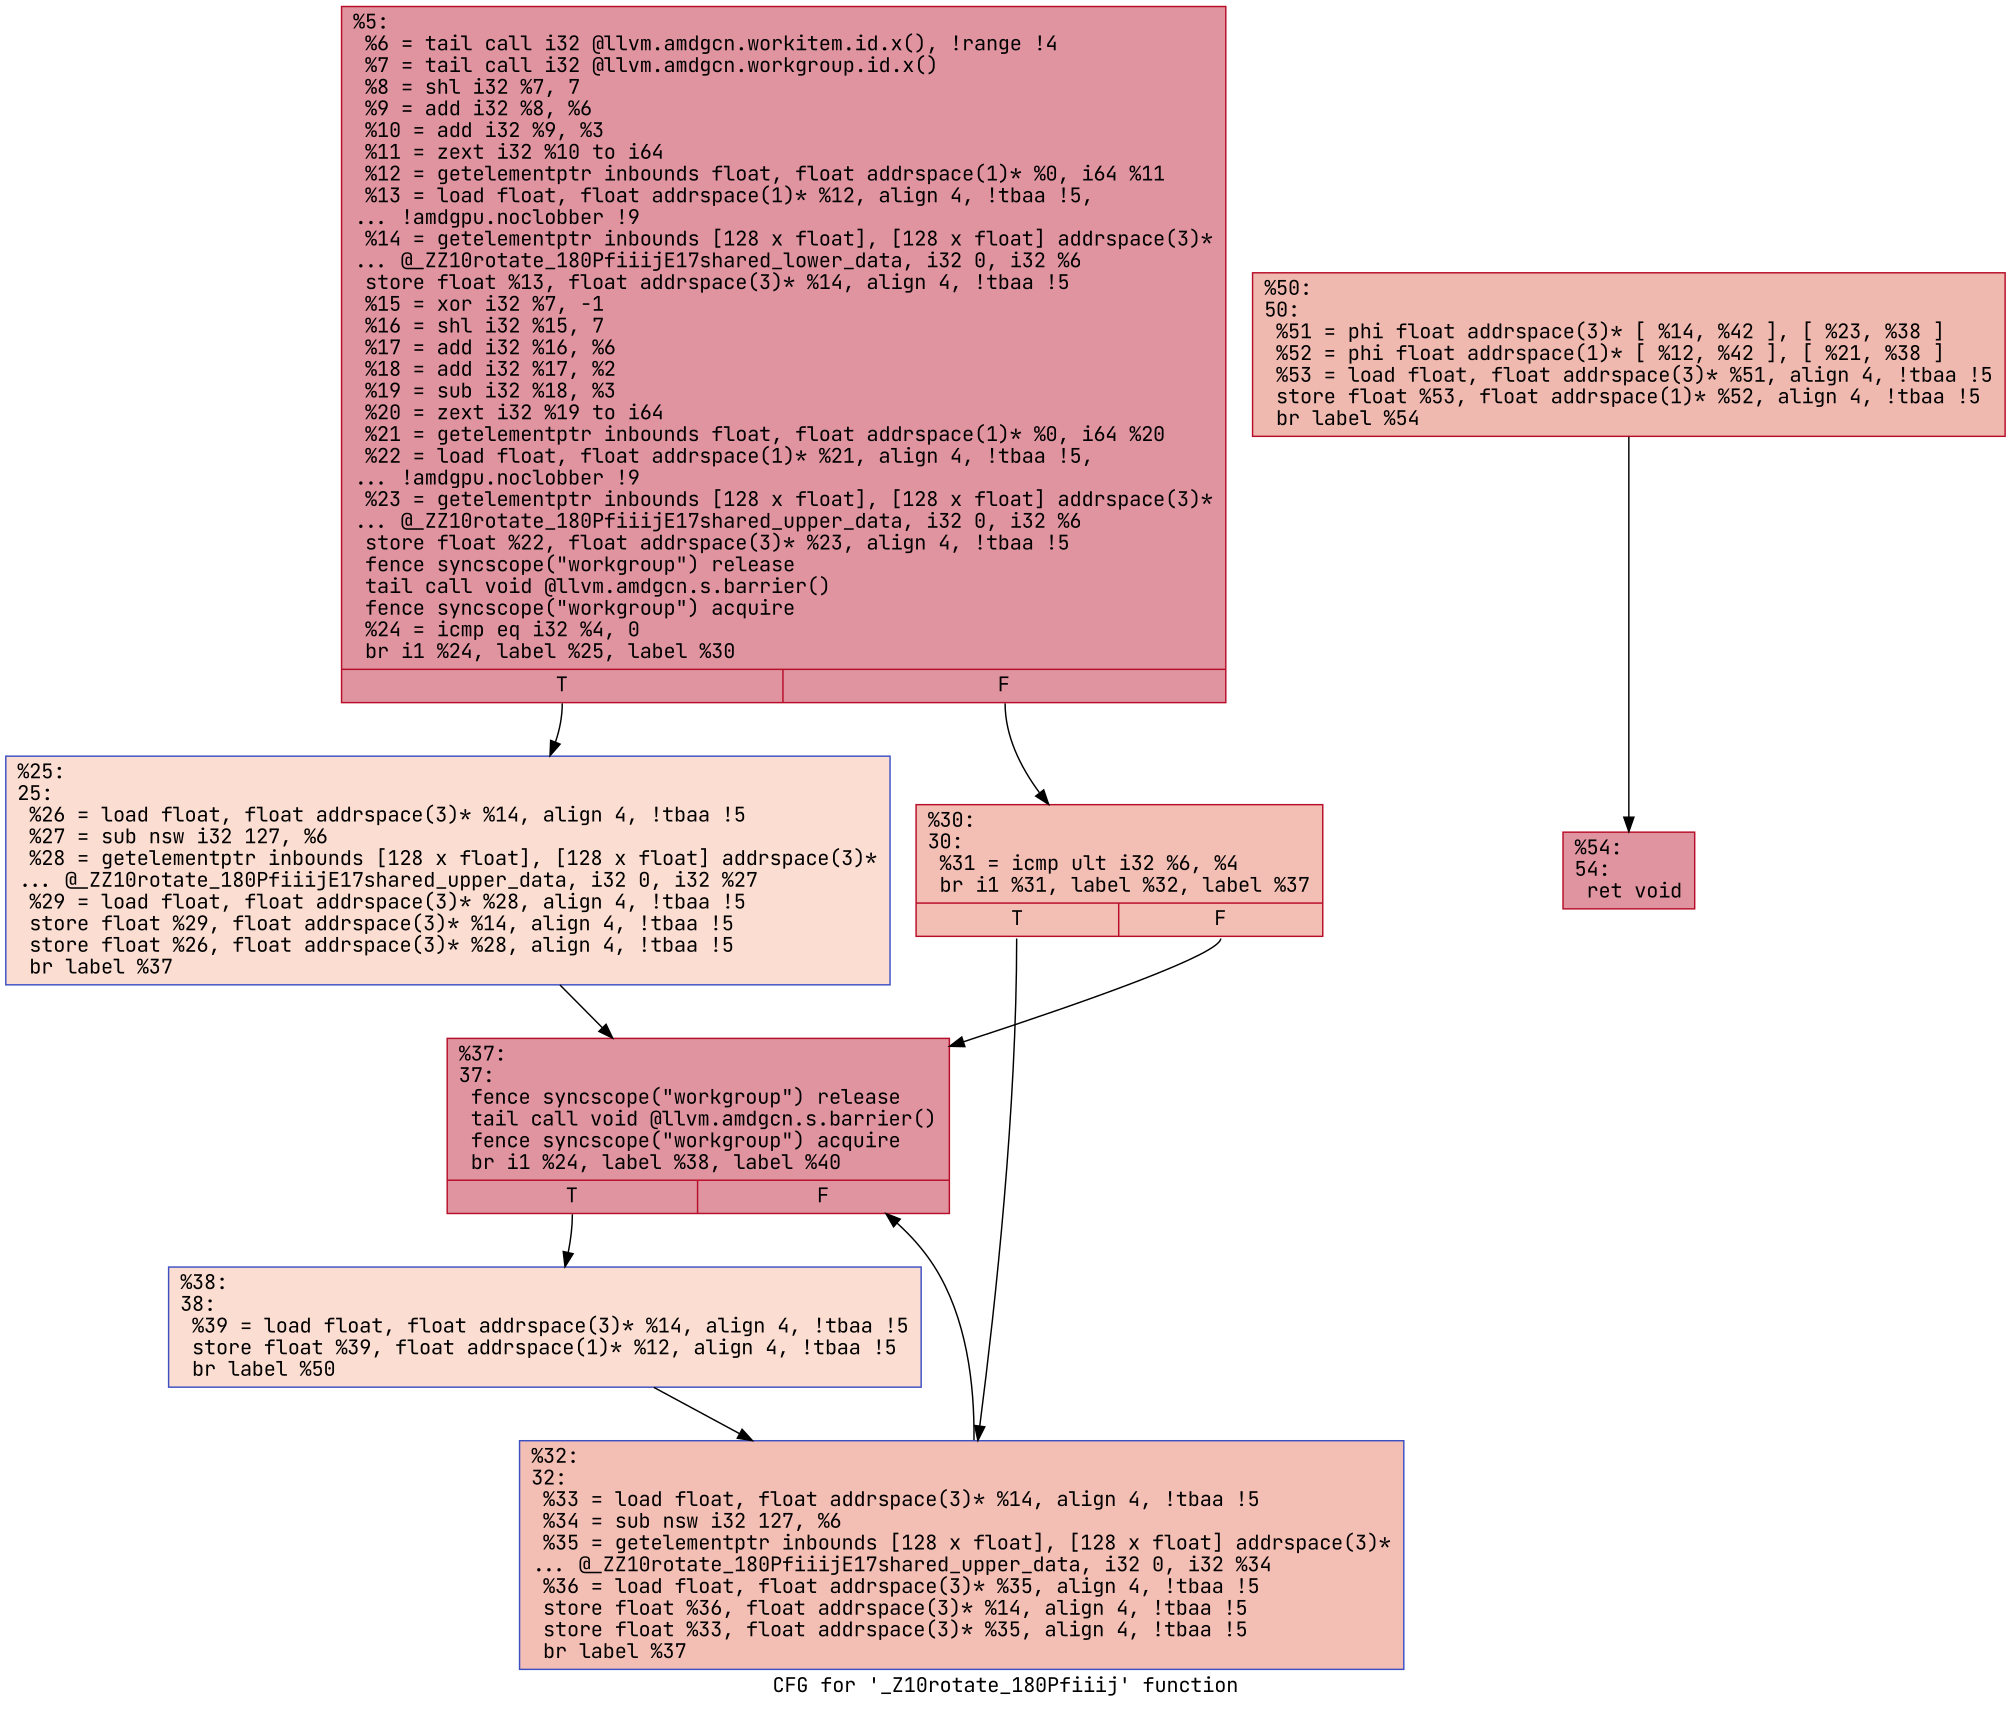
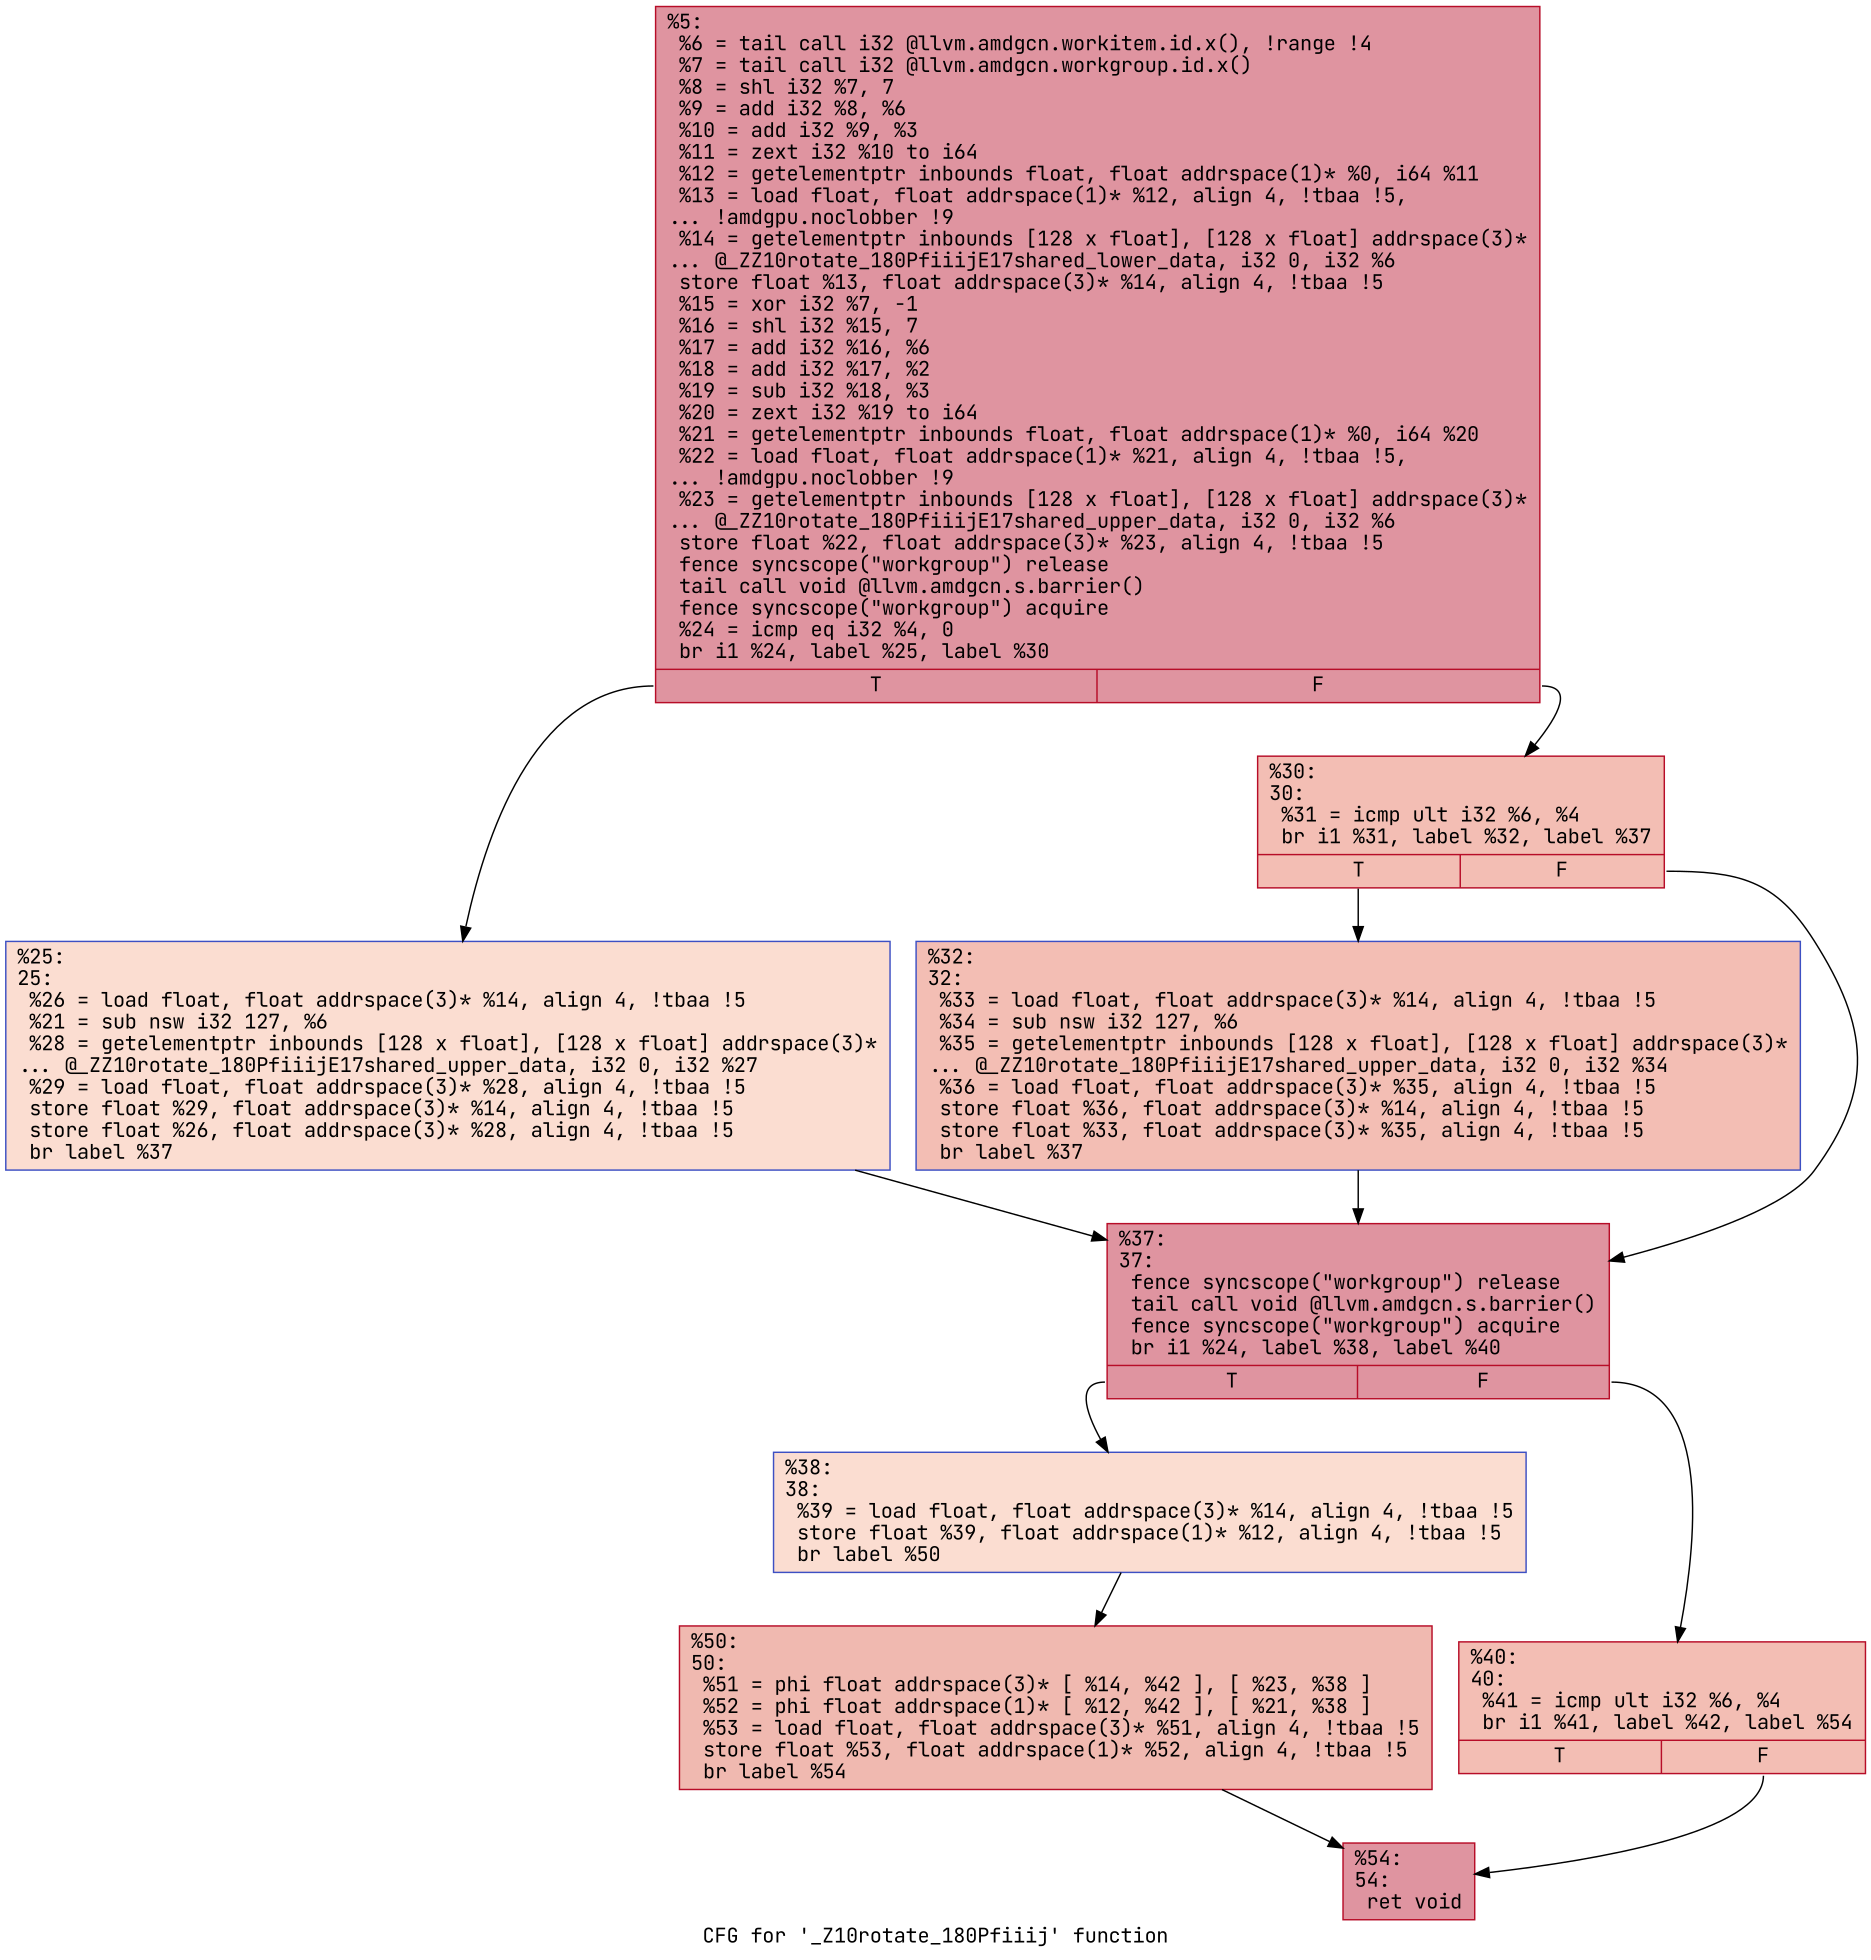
node "%25:": text "%27 = sub nsw i32 127, %6" -> "%21 = sub nsw i32 127, %6"
edge "%38:" -> "%32:": now "%38:" -> "%50:"
node "%40:": added
